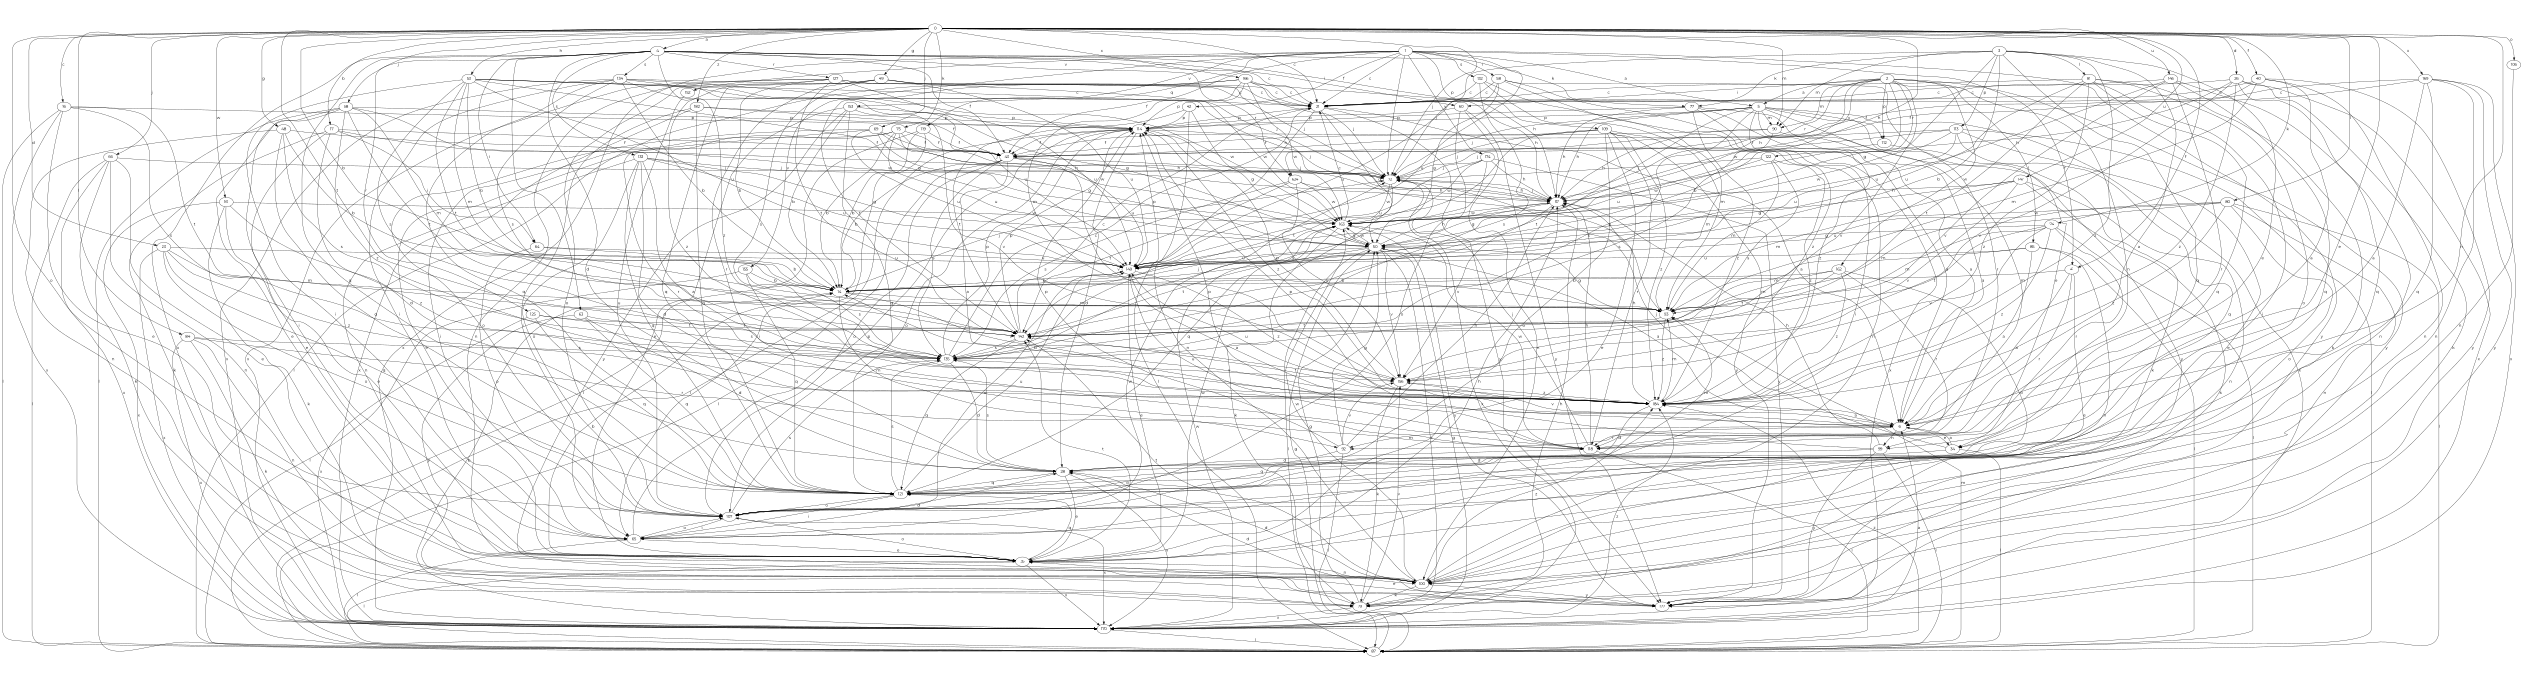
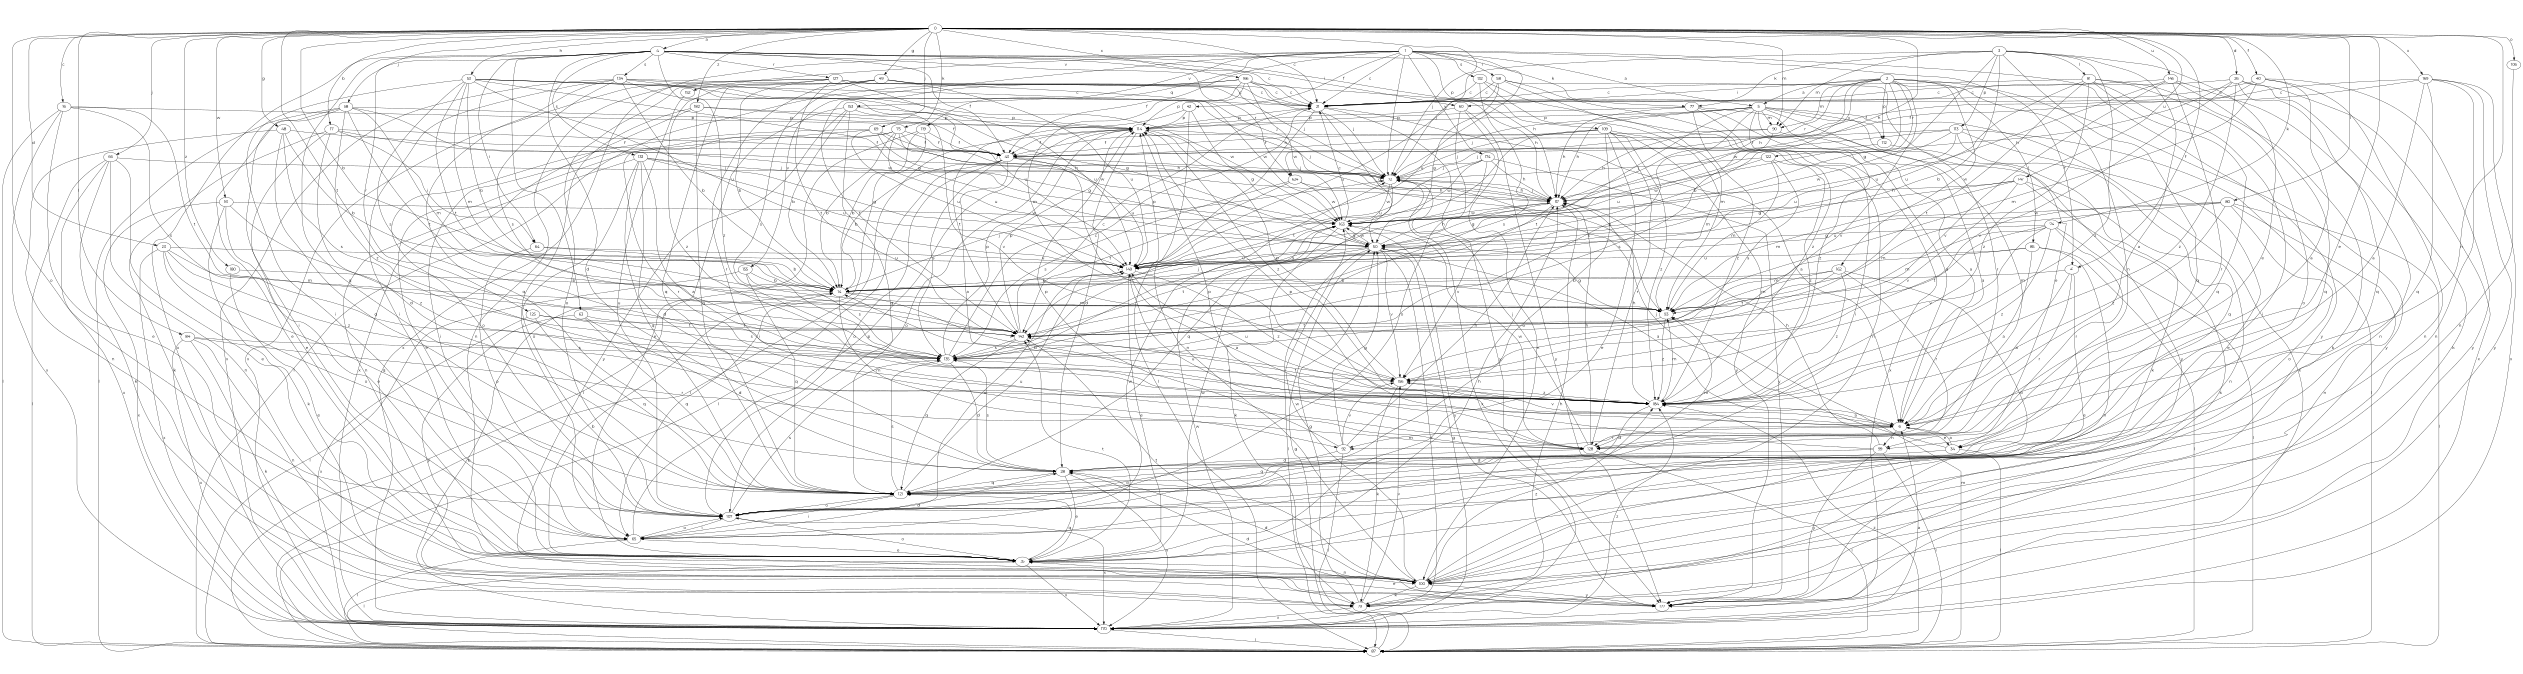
node "180": added
edge "624" -> "156": removed, label "v"
node "118": label "118" -> "128"
